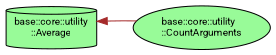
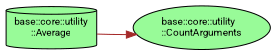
edge "base::core::utility ::CountArguments" -> "base::core::utility ::Average": reversed
